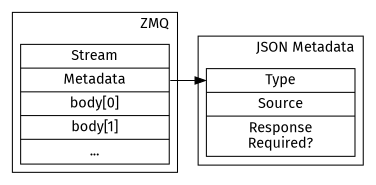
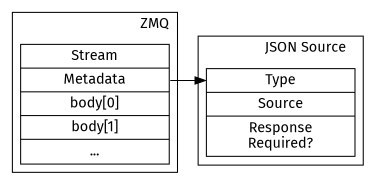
cluster "JSON Metadata": label "JSON Metadata" -> "JSON Source"
